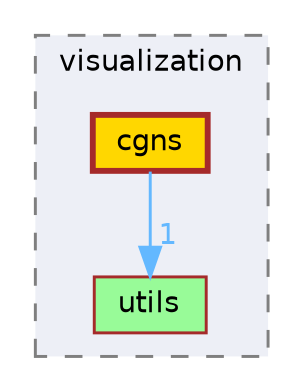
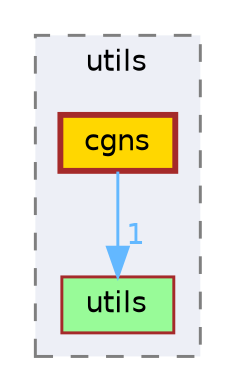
cluster "visualization": label "visualization" -> "utils"
